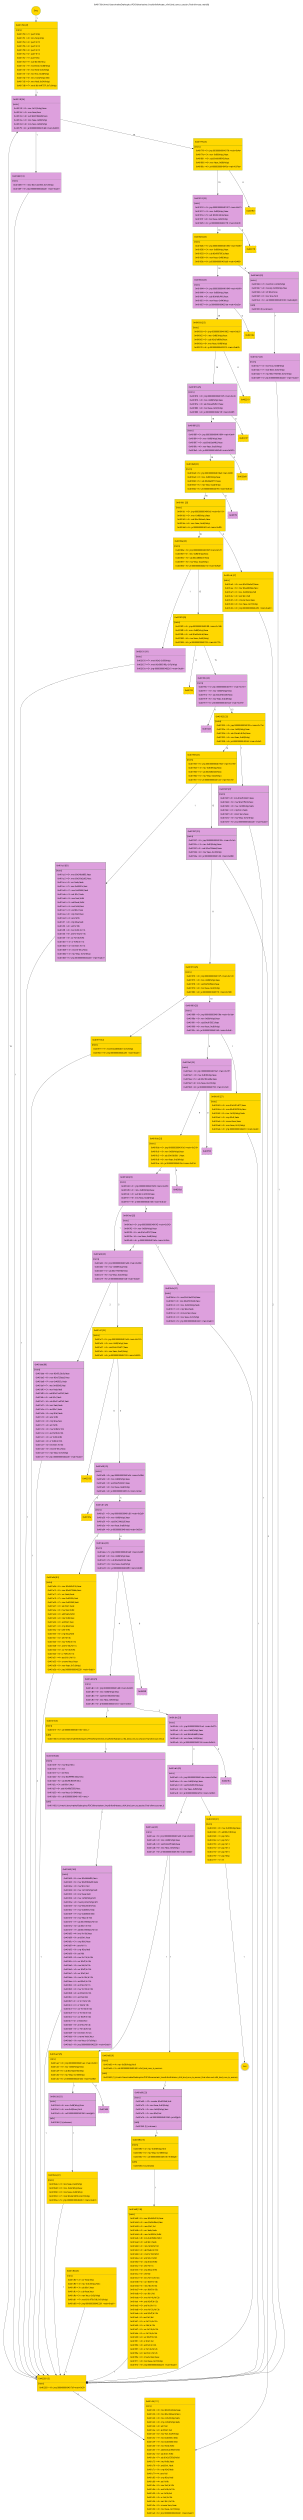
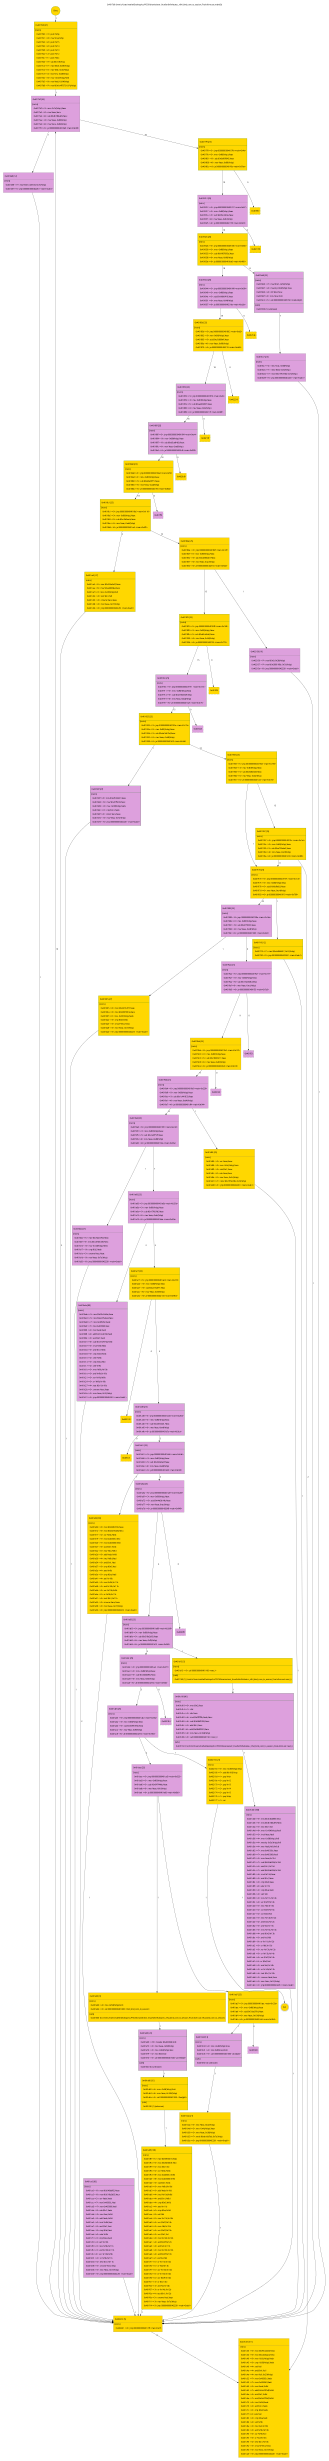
edge "0x40193e [25]" -> "0x401cc0 [83]": now "0x40193e [25]" -> "0x401970 [25]"
node "0x401957 [25]": fillcolor plum -> gold
edge "0x4019d4 [25]" -> "0x401a06 [25]": now "0x4019d4 [25]" -> "0x401df4 [25]"
